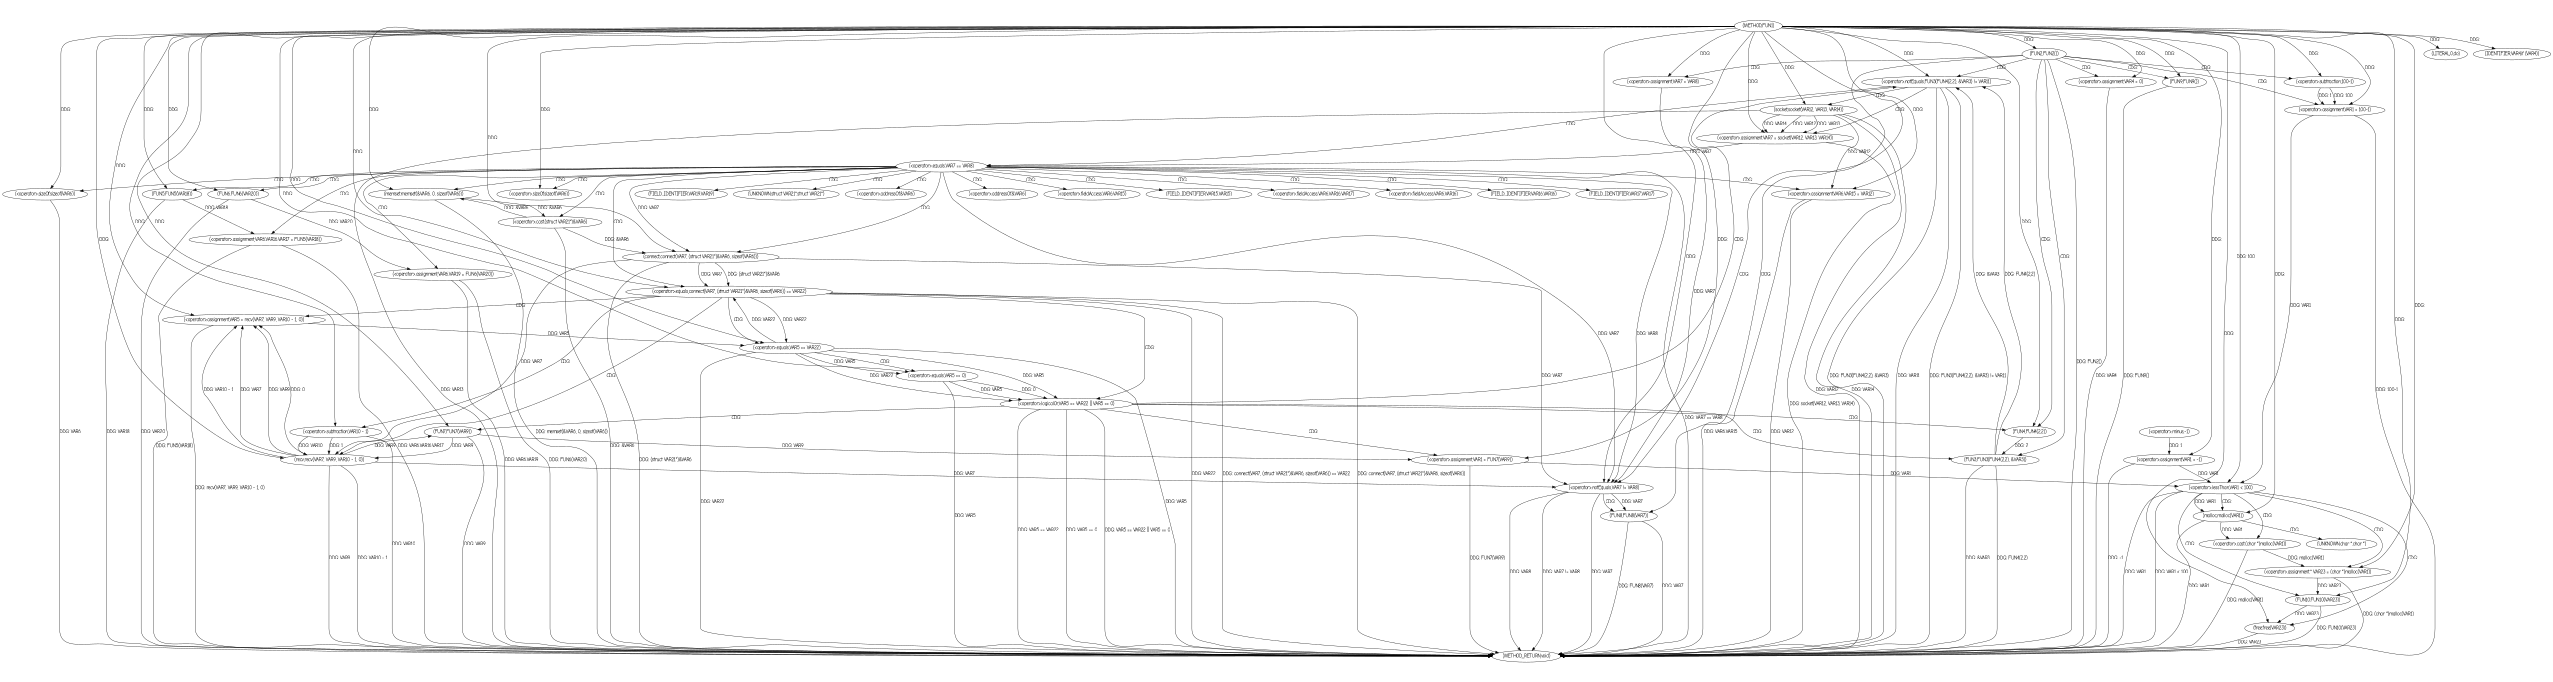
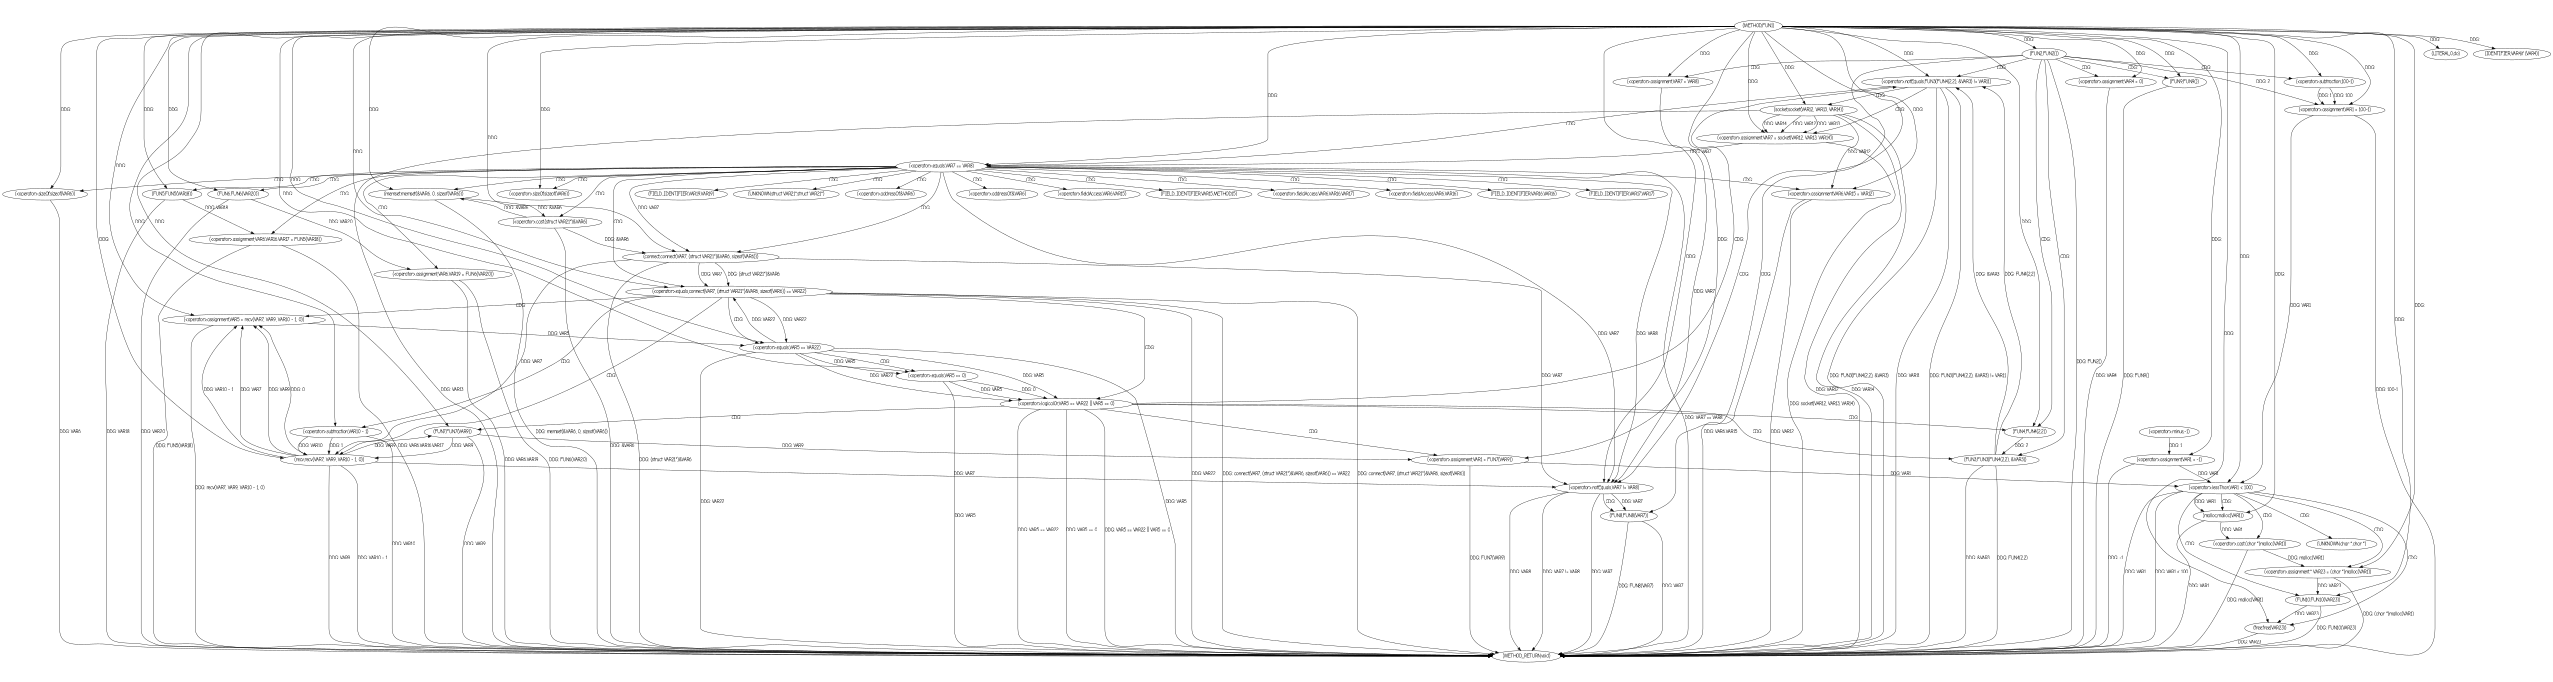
edge "(METHOD,FUN1)" -> "(<operator>.equals,VAR7 == VAR8)": added, label "DDG:"
edge "(FUN2,FUN2())" -> "(<operator>.assignment,VAR1 = 100-1)": label "CDG: " -> "DDG: 2"
node "(FIELD_IDENTIFIER,VAR15,VAR15)": label "(FIELD_IDENTIFIER,VAR15,VAR15)" -> "(FIELD_IDENTIFIER,VAR15,METHOD15)"
edge "(METHOD,FUN1)" -> "(<operator>.lessThan,VAR1 < 100)": label "DDG: 100" -> "DDG: "
edge "(malloc,malloc(VAR1))" -> "(UNKNOWN,char *,char *)": now "(<operator>.lessThan,VAR1 < 100)" -> "(UNKNOWN,char *,char *)"
